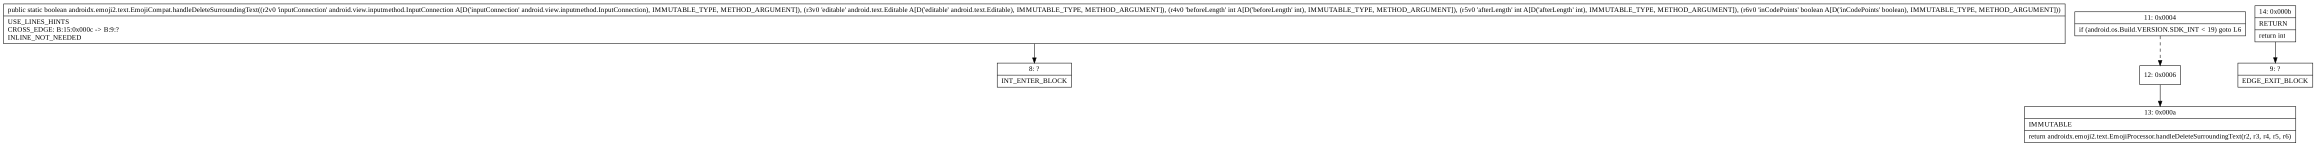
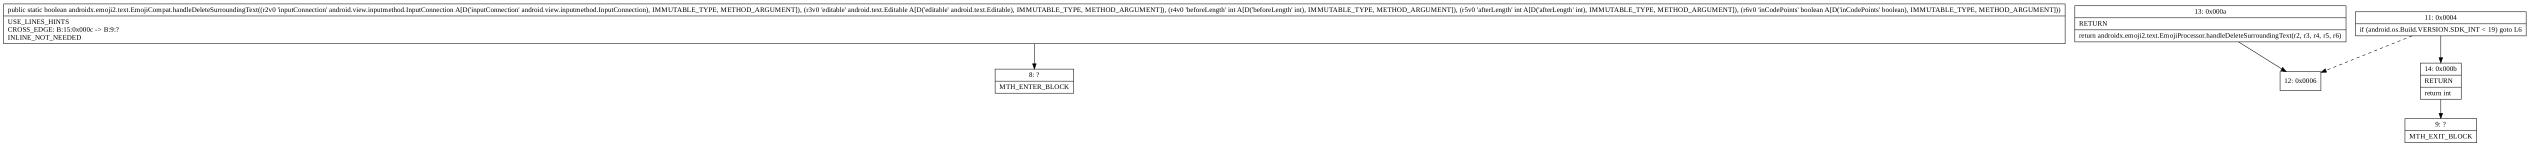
edge "11: 0x0004" -> "14: 0x000b": added
node "8: ?": text "INT_ENTER_BLOCK" -> "MTH_ENTER_BLOCK"
node "9: ?": text "EDGE_EXIT_BLOCK" -> "MTH_EXIT_BLOCK"
edge "12: 0x0006" -> "13: 0x000a": reversed
node "13: 0x000a": text "IMMUTABLE" -> "RETURN"
